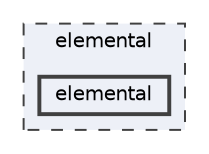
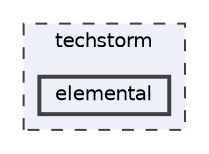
cluster "elemental": label "elemental" -> "techstorm"
